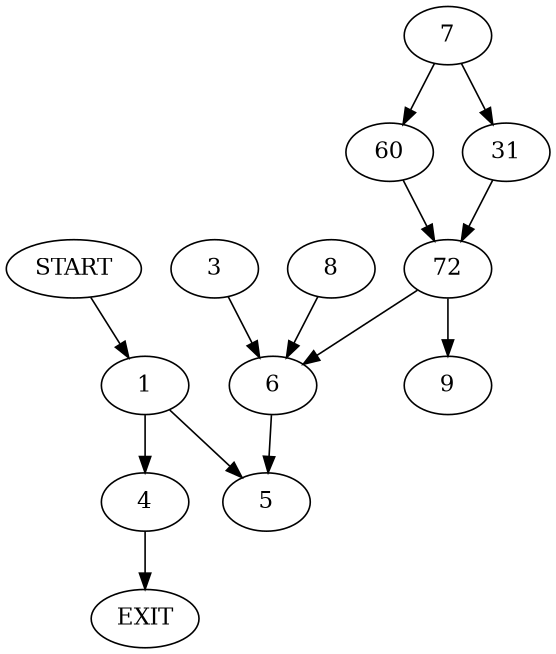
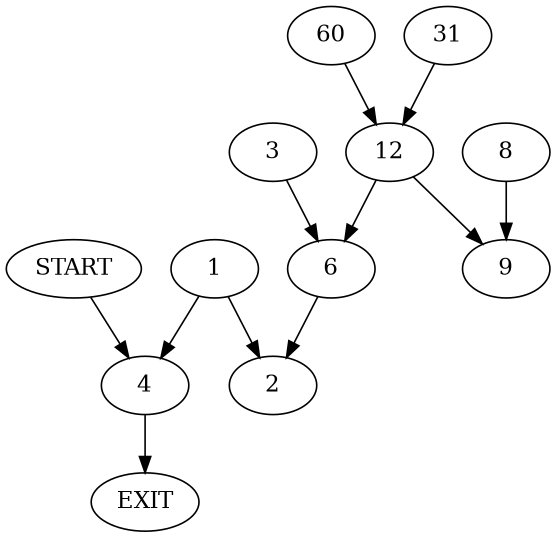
node "7": removed
node "72": label "72" -> "12"
edge "8" -> "6": now "8" -> "9"
edge "START" -> "1": now "START" -> "4"
node "5": label "5" -> "2"
